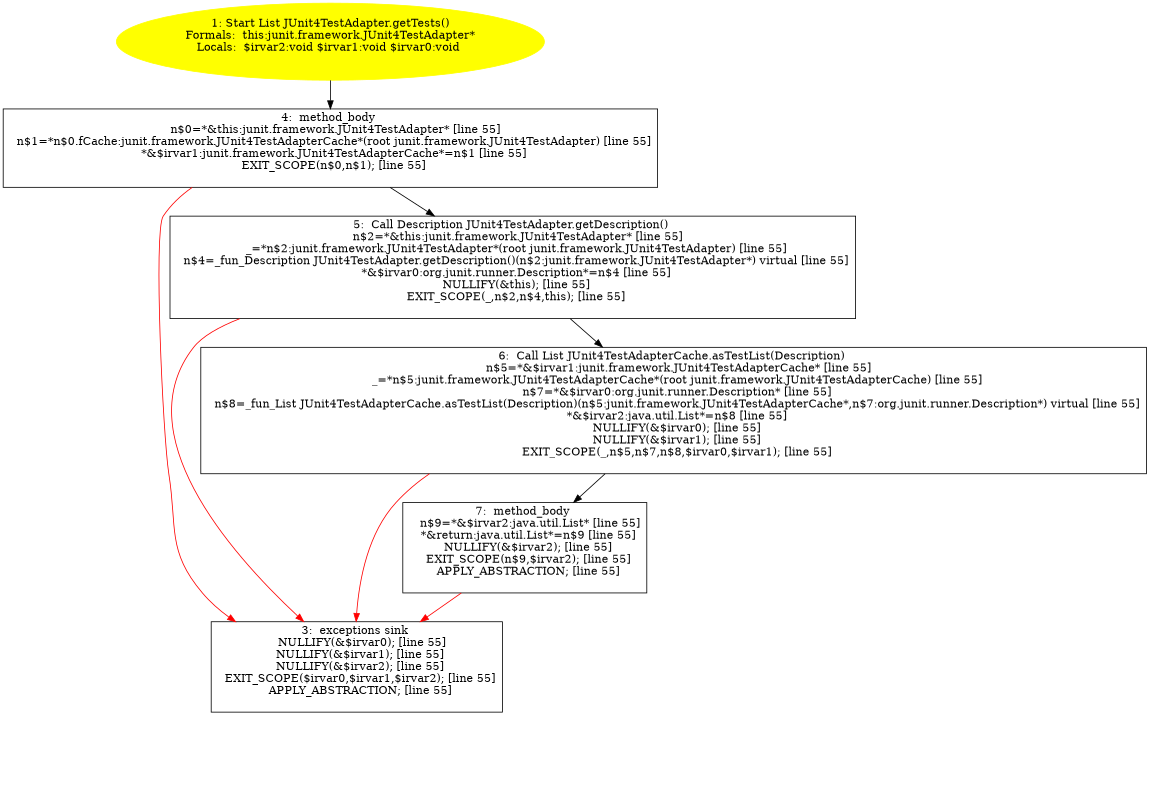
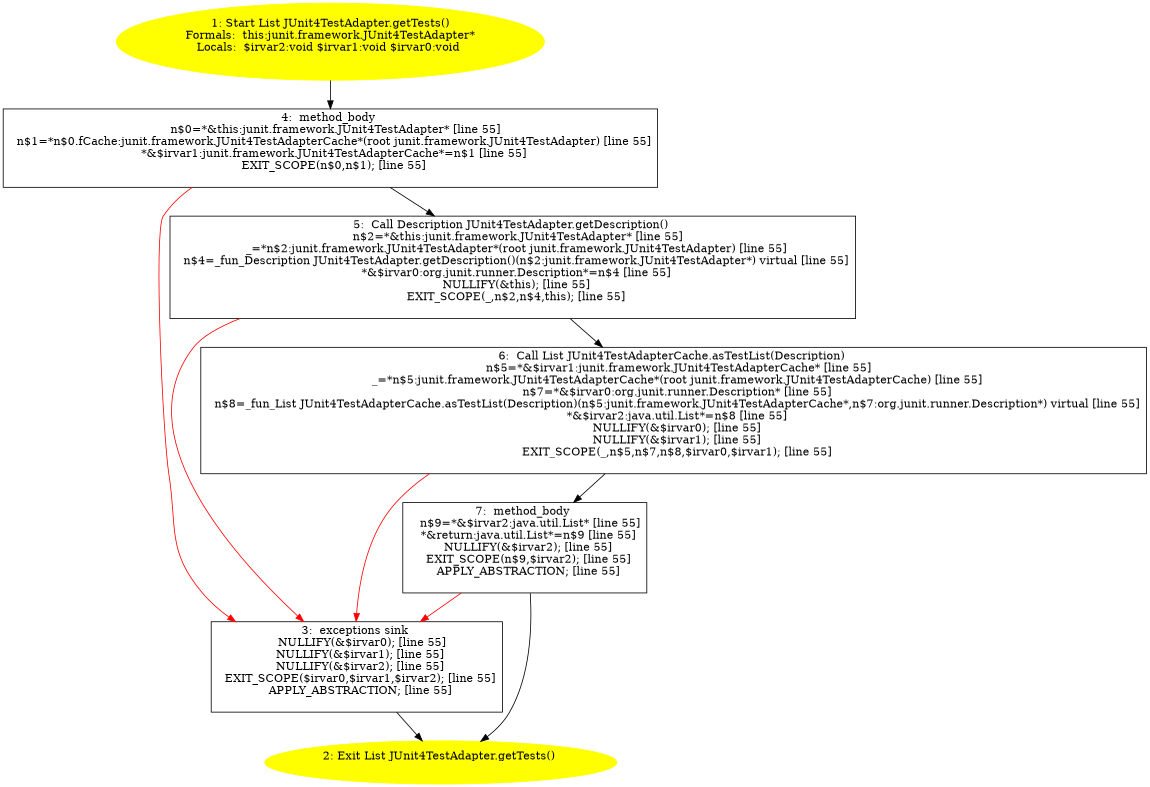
node "2: Exit List JUnit4TestAdapter.getTests()": added
